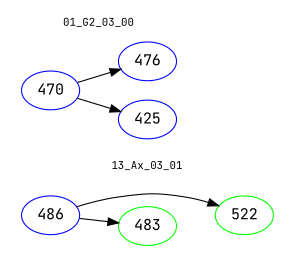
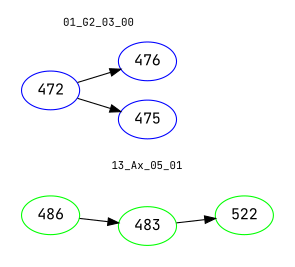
node "470": label "470" -> "472"
node "425": label "425" -> "475"
cluster "13_Ax_03_01": label "13_Ax_03_01" -> "13_Ax_05_01"
edge "486" -> "522": now "483" -> "522"
node "486": color blue -> green
